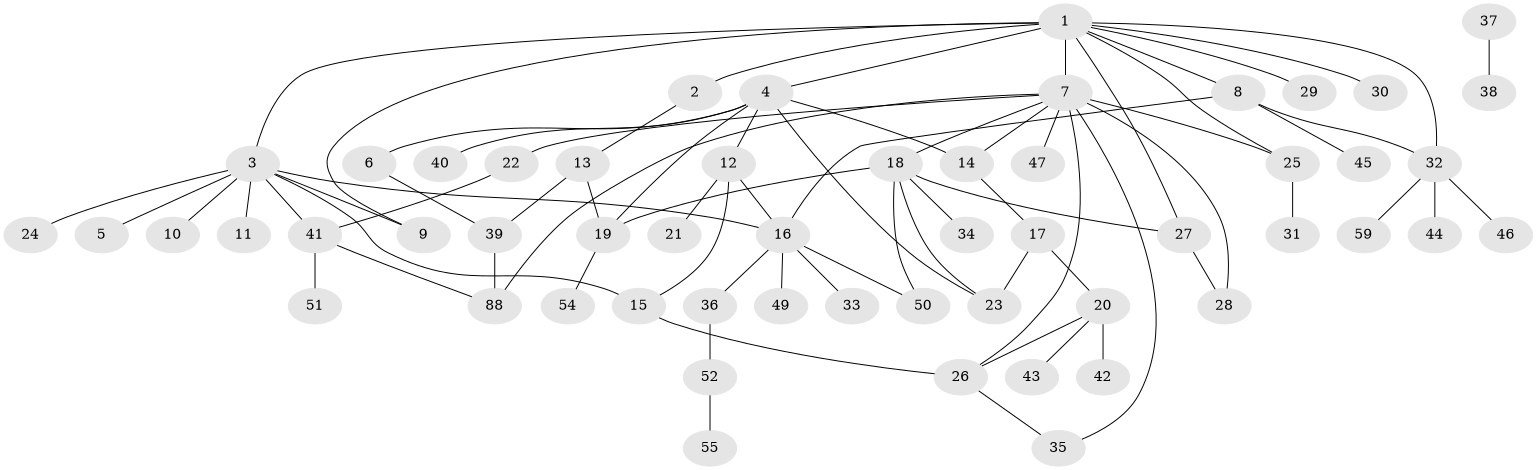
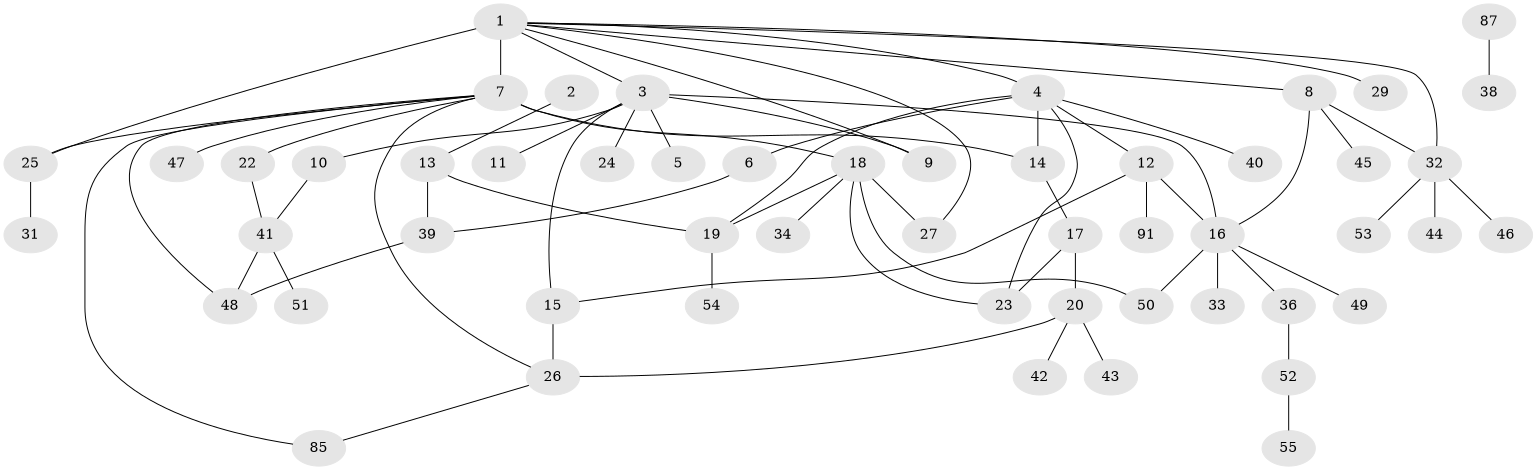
node "37": label "37" -> "87"
edge "1" -- "2": removed
node "30": removed
edge "3" -- "41": now "10" -- "41"
node "21": label "21" -> "91"
node "59": label "59" -> "53"
node "88": label "88" -> "48"
node "28": removed
node "35": label "35" -> "85"
